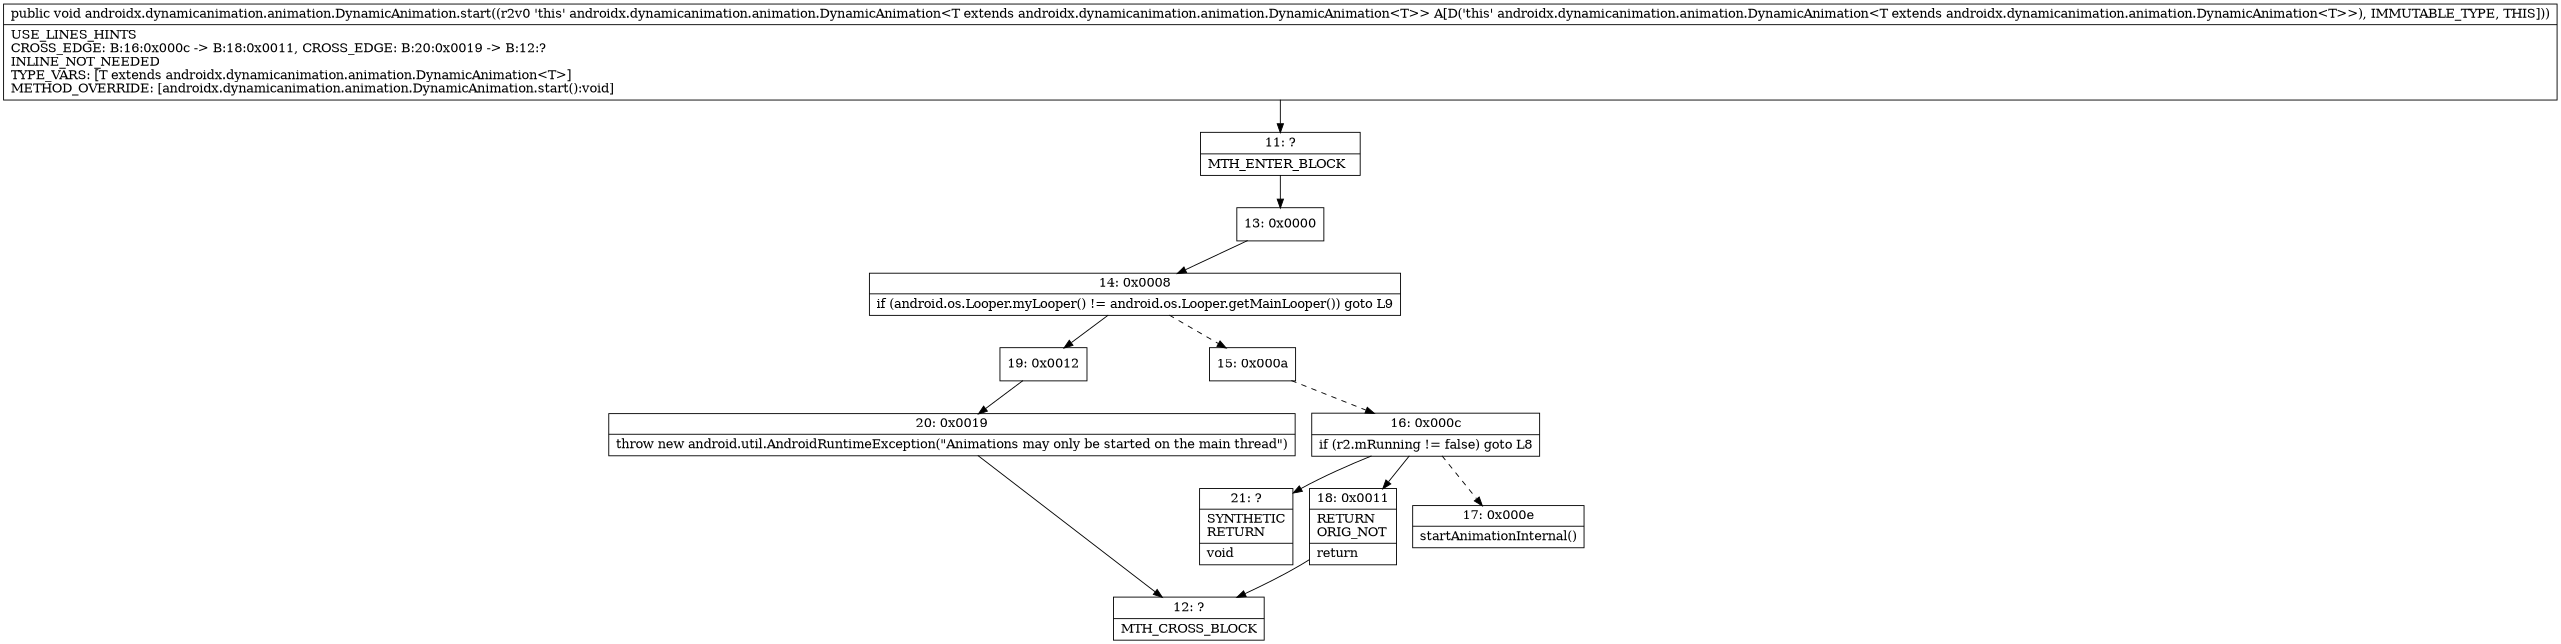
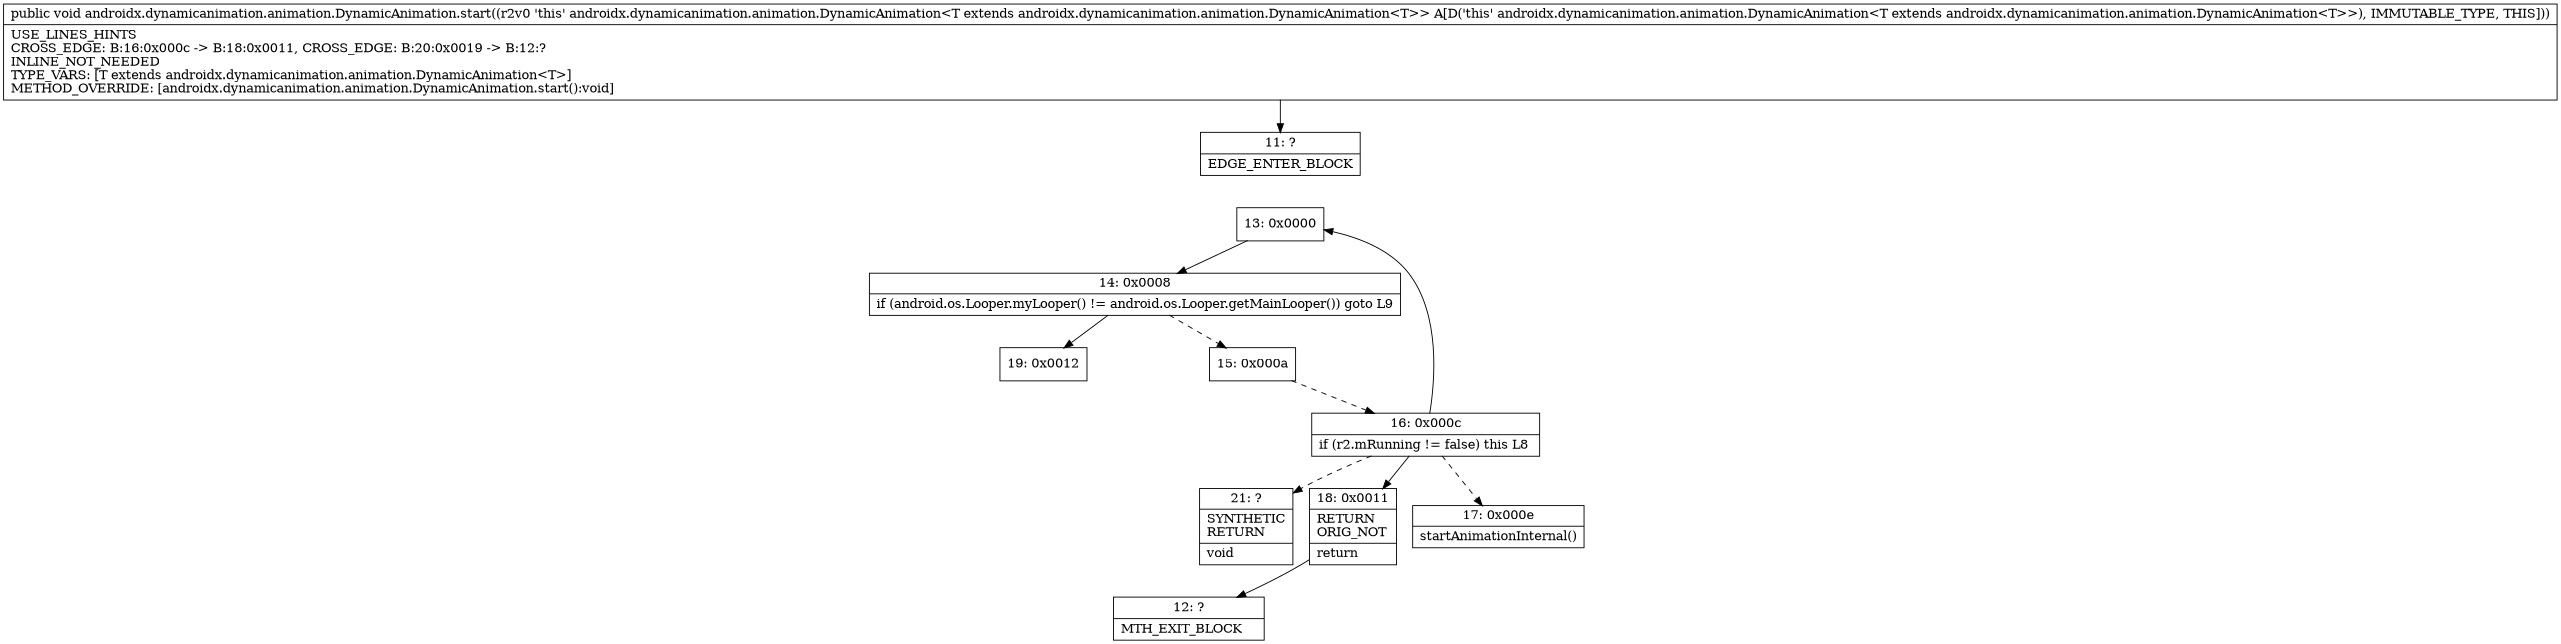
node "11: ?": text "MTH_ENTER_BLOCK" -> "EDGE_ENTER_BLOCK"
edge "11: ?" -> "13: 0x0000": now "16: 0x000c" -> "13: 0x0000"
node "20: 0x0019": removed
node "16: 0x000c": text "if (r2.mRunning != false) goto L8" -> "if (r2.mRunning != false) this L8"
edge "16: 0x000c" -> "21: ?": style solid -> dashed
node "12: ?": text "MTH_CROSS_BLOCK" -> "MTH_EXIT_BLOCK"
